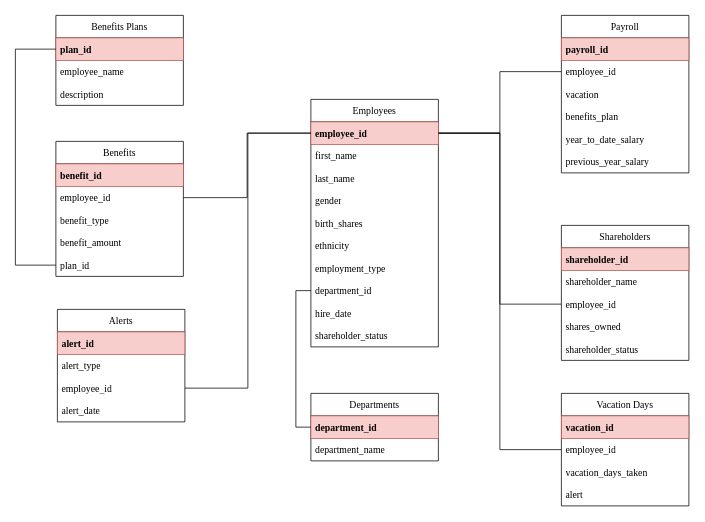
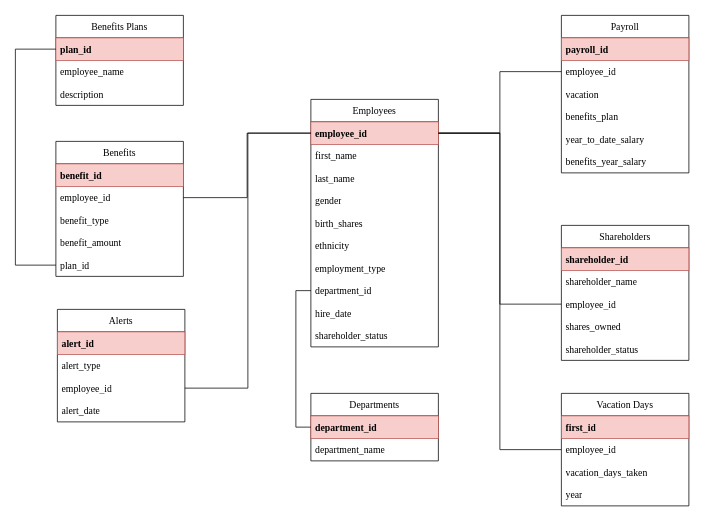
node "previous_year_salary": label "previous_year_salary" -> "benefits_year_salary"
node "vacation_id": label "vacation_id" -> "first_id"
node "alert": label "alert" -> "year"
